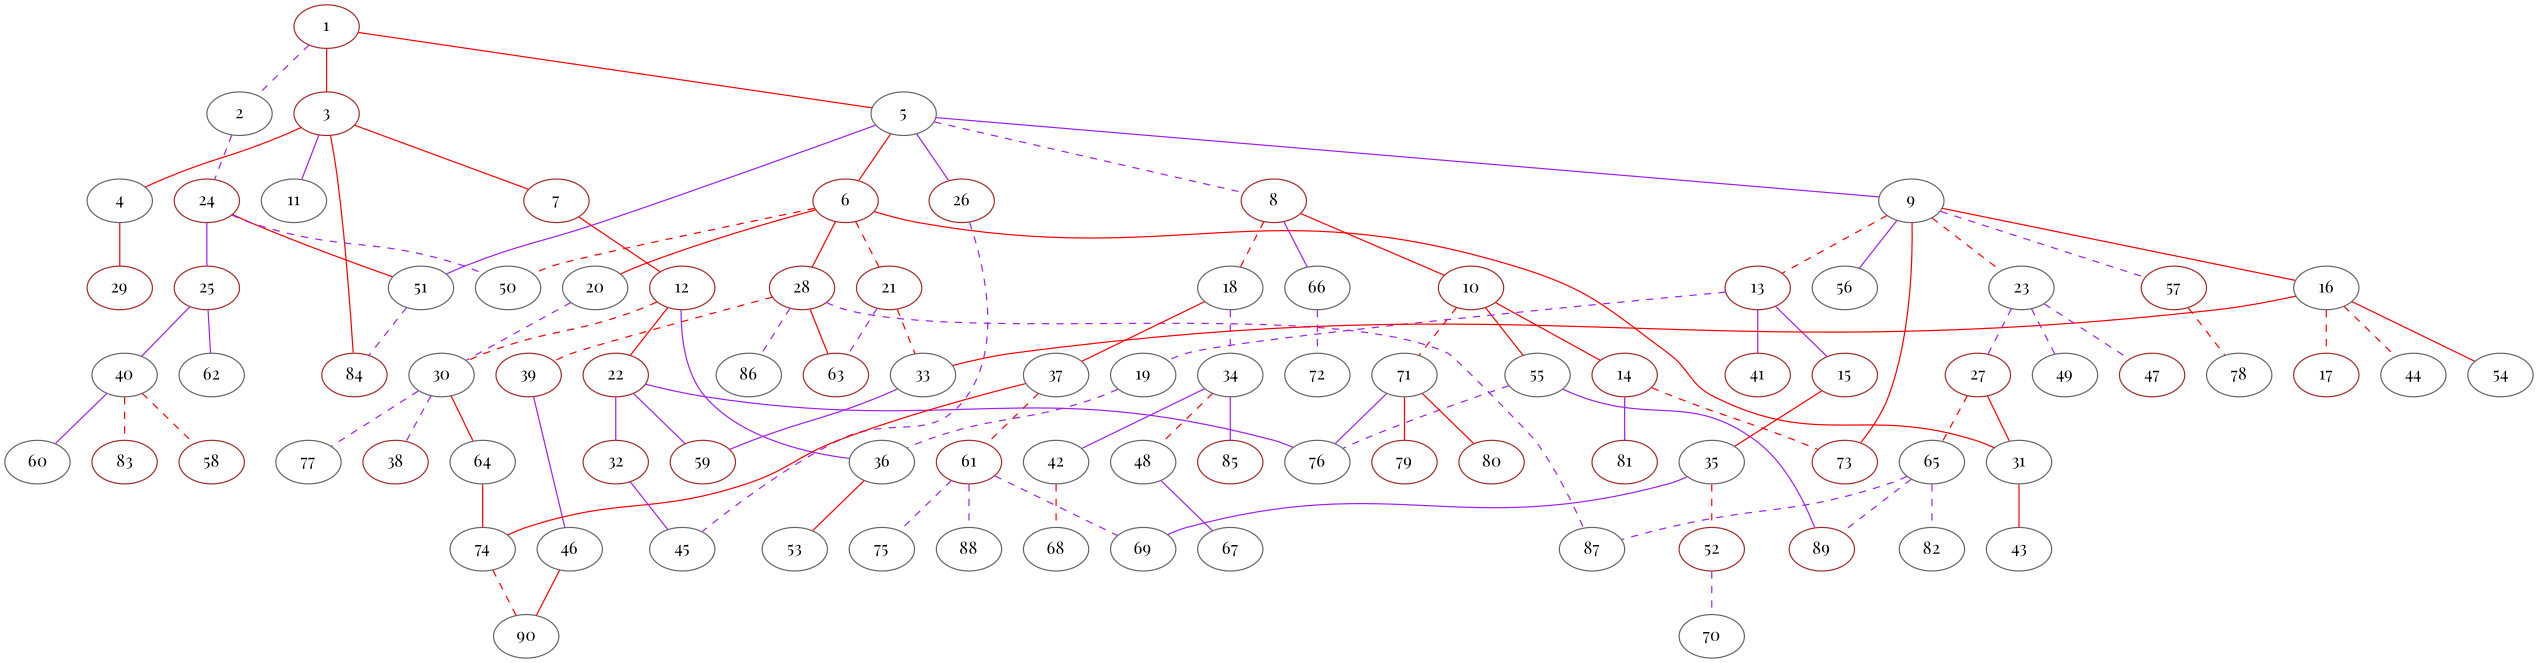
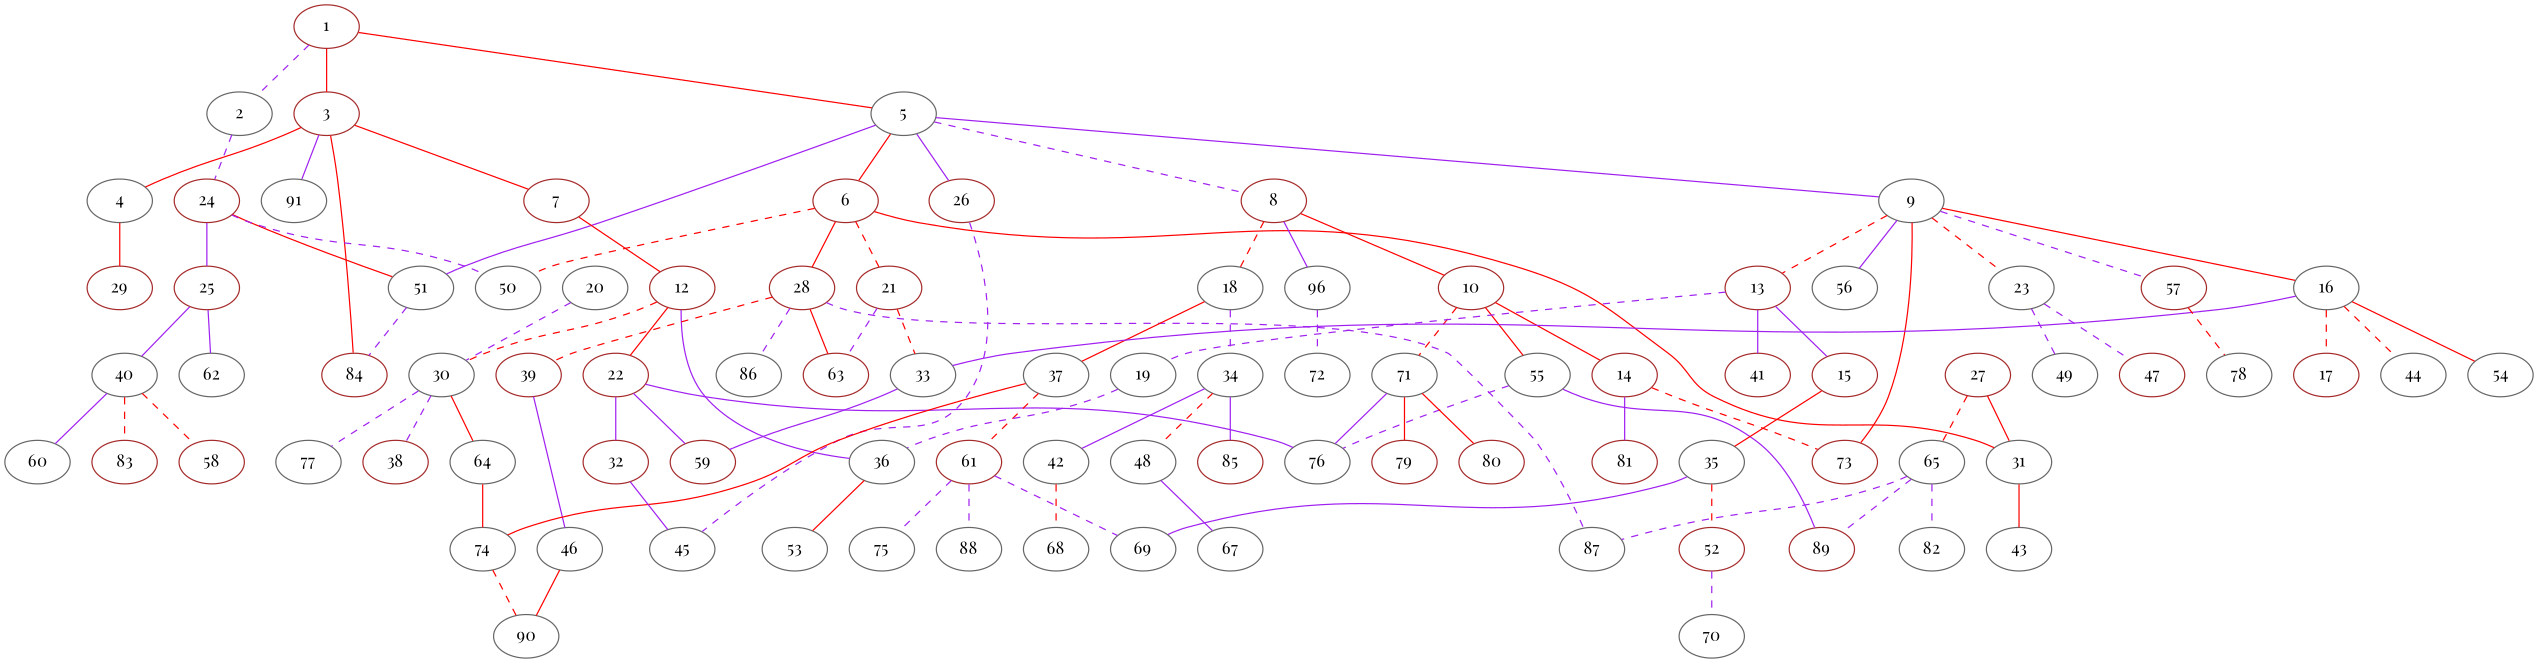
node "11": label "11" -> "91"
edge "6" -- "20": removed
node "66": label "66" -> "96"
edge "16" -- "33": color red -> purple
edge "23" -- "27": removed
